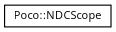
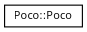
node "Poco::NDCScope": label "Poco::NDCScope" -> "Poco::Poco"
